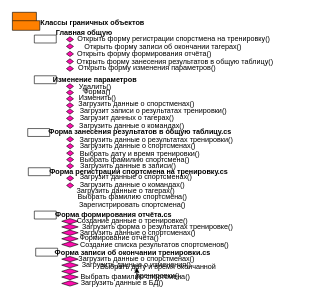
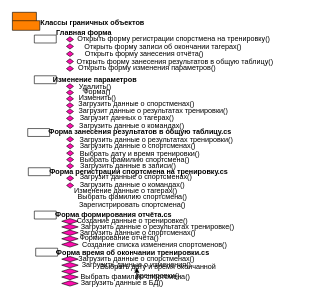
node "Главная общую": label "Главная общую" -> "Главная форма"
node "Открыть форму формирования отчёта()": label "Открыть форму формирования отчёта()" -> "Открыть форму занесения отчёта()"
node "Загрузит записи о результатах тренировки()": label "Загрузит записи о результатах тренировки()" -> "Загрузит данные о результатах тренировки()"
node "Загрузить данные о тагерах()": label "Загрузить данные о тагерах()" -> "Изменение данные о тагерах()"
node "Загрузить форма о результатах тренировке()": label "Загрузить форма о результатах тренировке()" -> "Загрузить данные о результатах тренировке()"
node "Создание списка результатов спортсменов()": label "Создание списка результатов спортсменов()" -> "Создание списка изменения спортсменов()"
node "Форма записи об окончании тренировки.cs": label "Форма записи об окончании тренировки.cs" -> "Форма время об окончании тренировки.cs"
